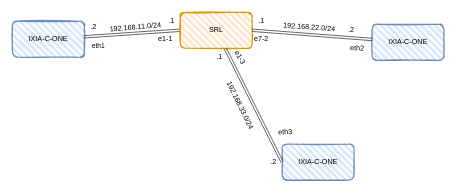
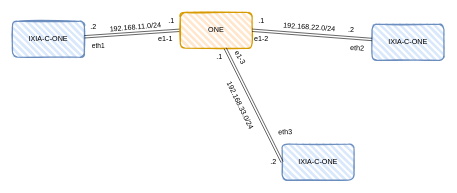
node "SRL": label "SRL" -> "ONE"
node "e7-2": label "e7-2" -> "e1-2"
